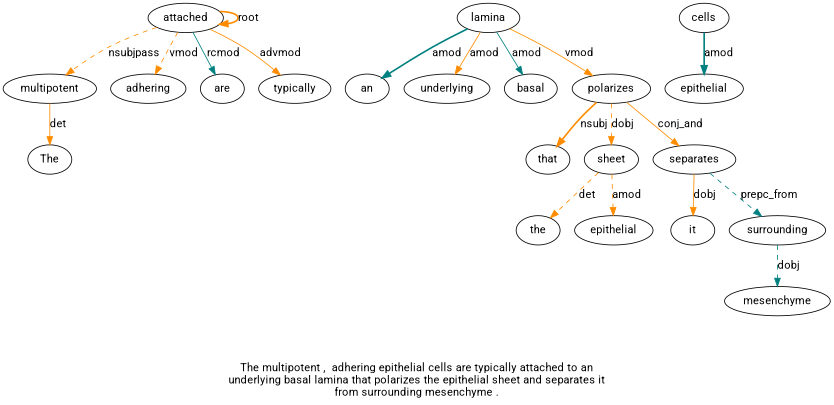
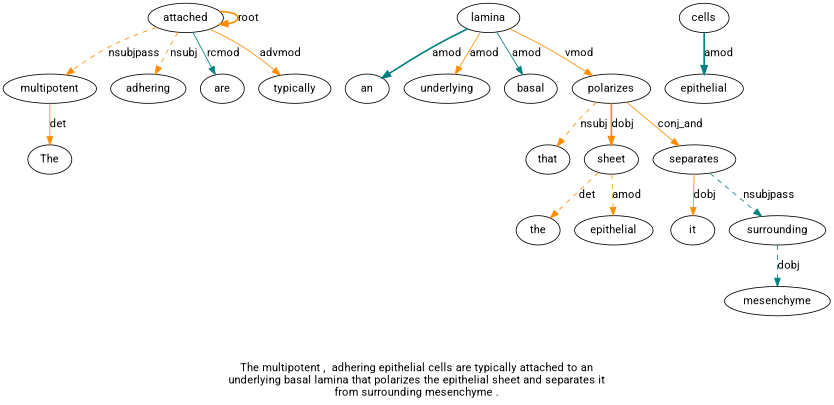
edge "attached" -> "adhering": label "vmod" -> "nsubj"
edge "polarizes" -> "that": style bold -> dashed
edge "polarizes" -> "sheet": style dashed -> bold
edge "separates" -> "surrounding": label "prepc_from" -> "nsubjpass"
